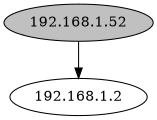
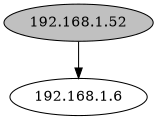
node "192.168.1.2": label "192.168.1.2" -> "192.168.1.6"
